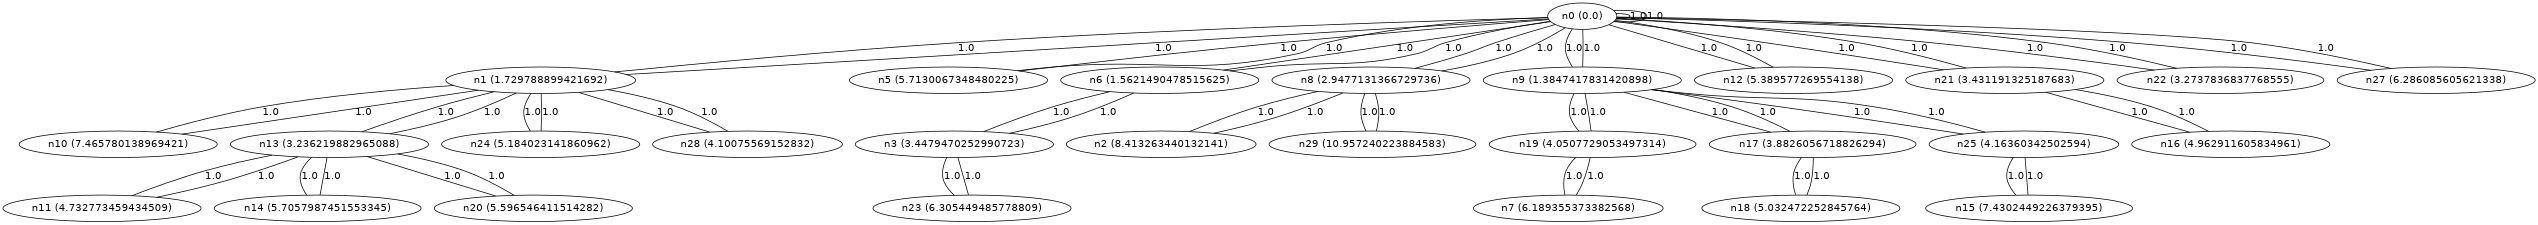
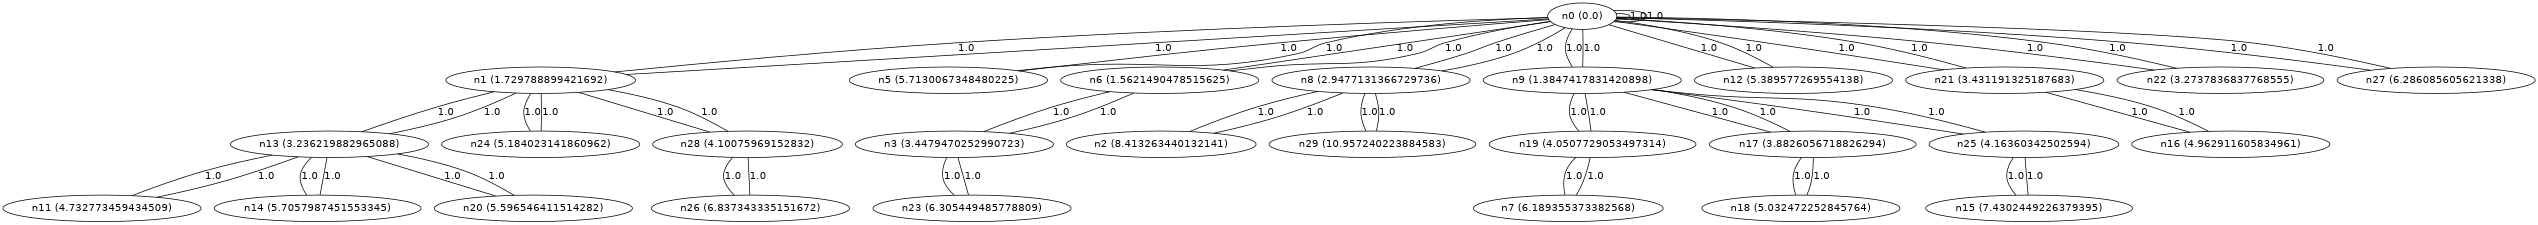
node "n10 (7.465780138969421)": removed
node "n28 (4.10075569152832)": label "n28 (4.10075569152832)" -> "n28 (4.10075969152832)"
node "n26 (6.837343335151672)": added
